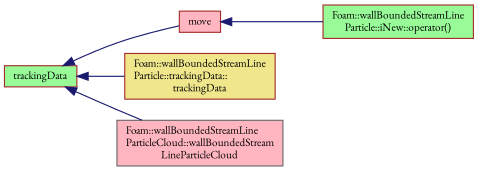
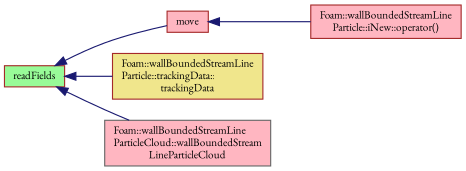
node "Foam::wallBoundedStreamLine Particle::iNew::operator()": fillcolor palegreen -> lightpink
node "trackingData": label "trackingData" -> "readFields"
